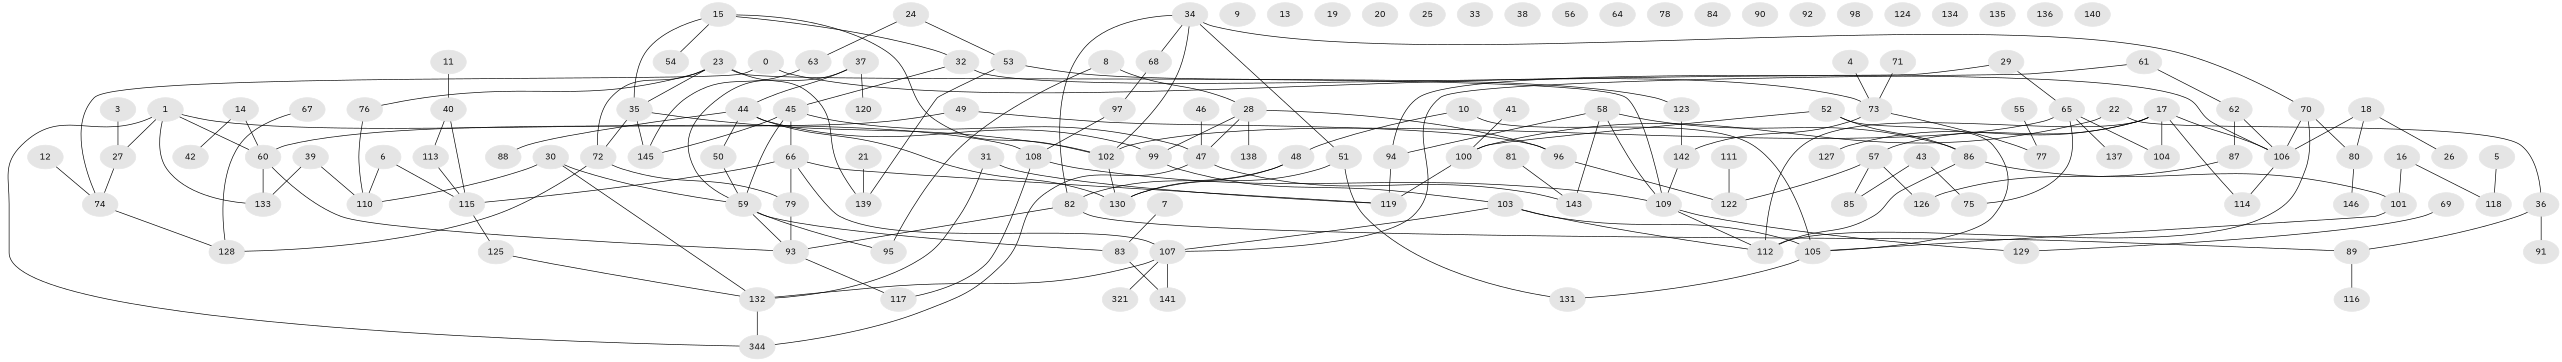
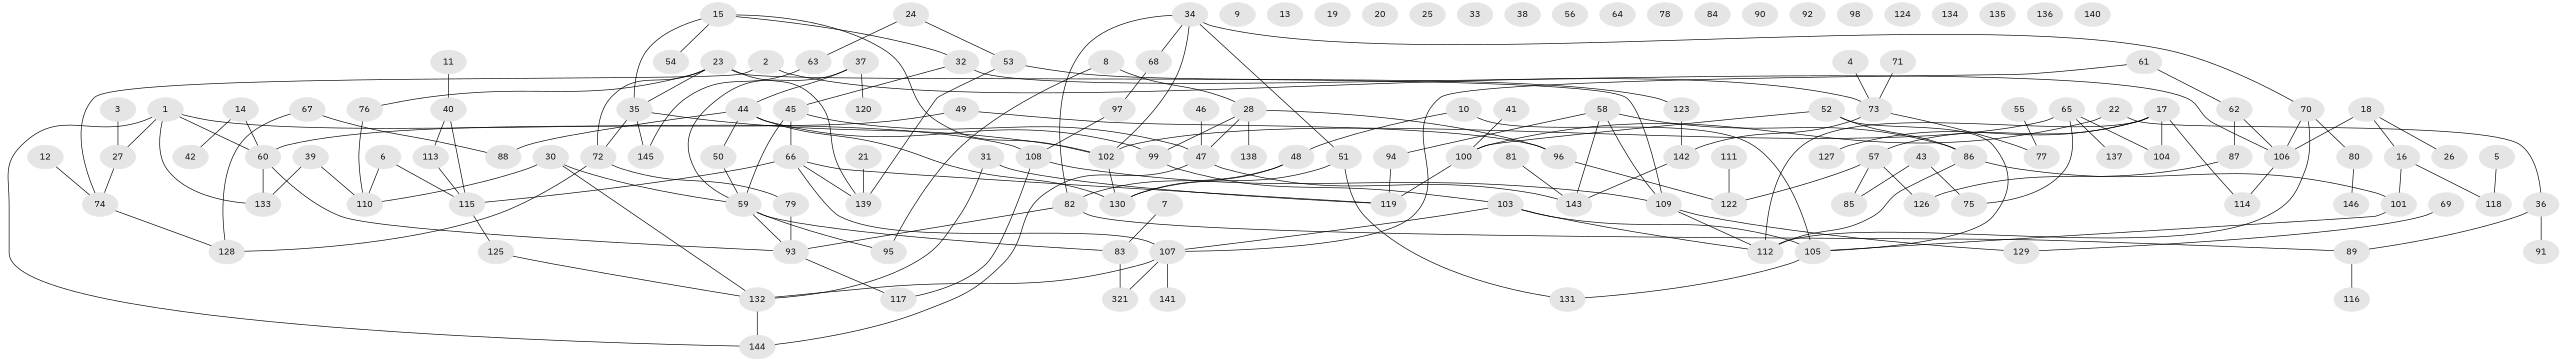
node "0": label "0" -> "2"
node "29": removed
edge "17" -- "106": removed
edge "18" -- "80": now "18" -- "16"
edge "67" -- "88": added
edge "45" -- "145": removed
edge "66" -- "79": now "66" -- "139"
edge "142" -- "109": now "142" -- "143"
edge "83" -- "141": now "83" -- "321"
node "344": label "344" -> "144"
